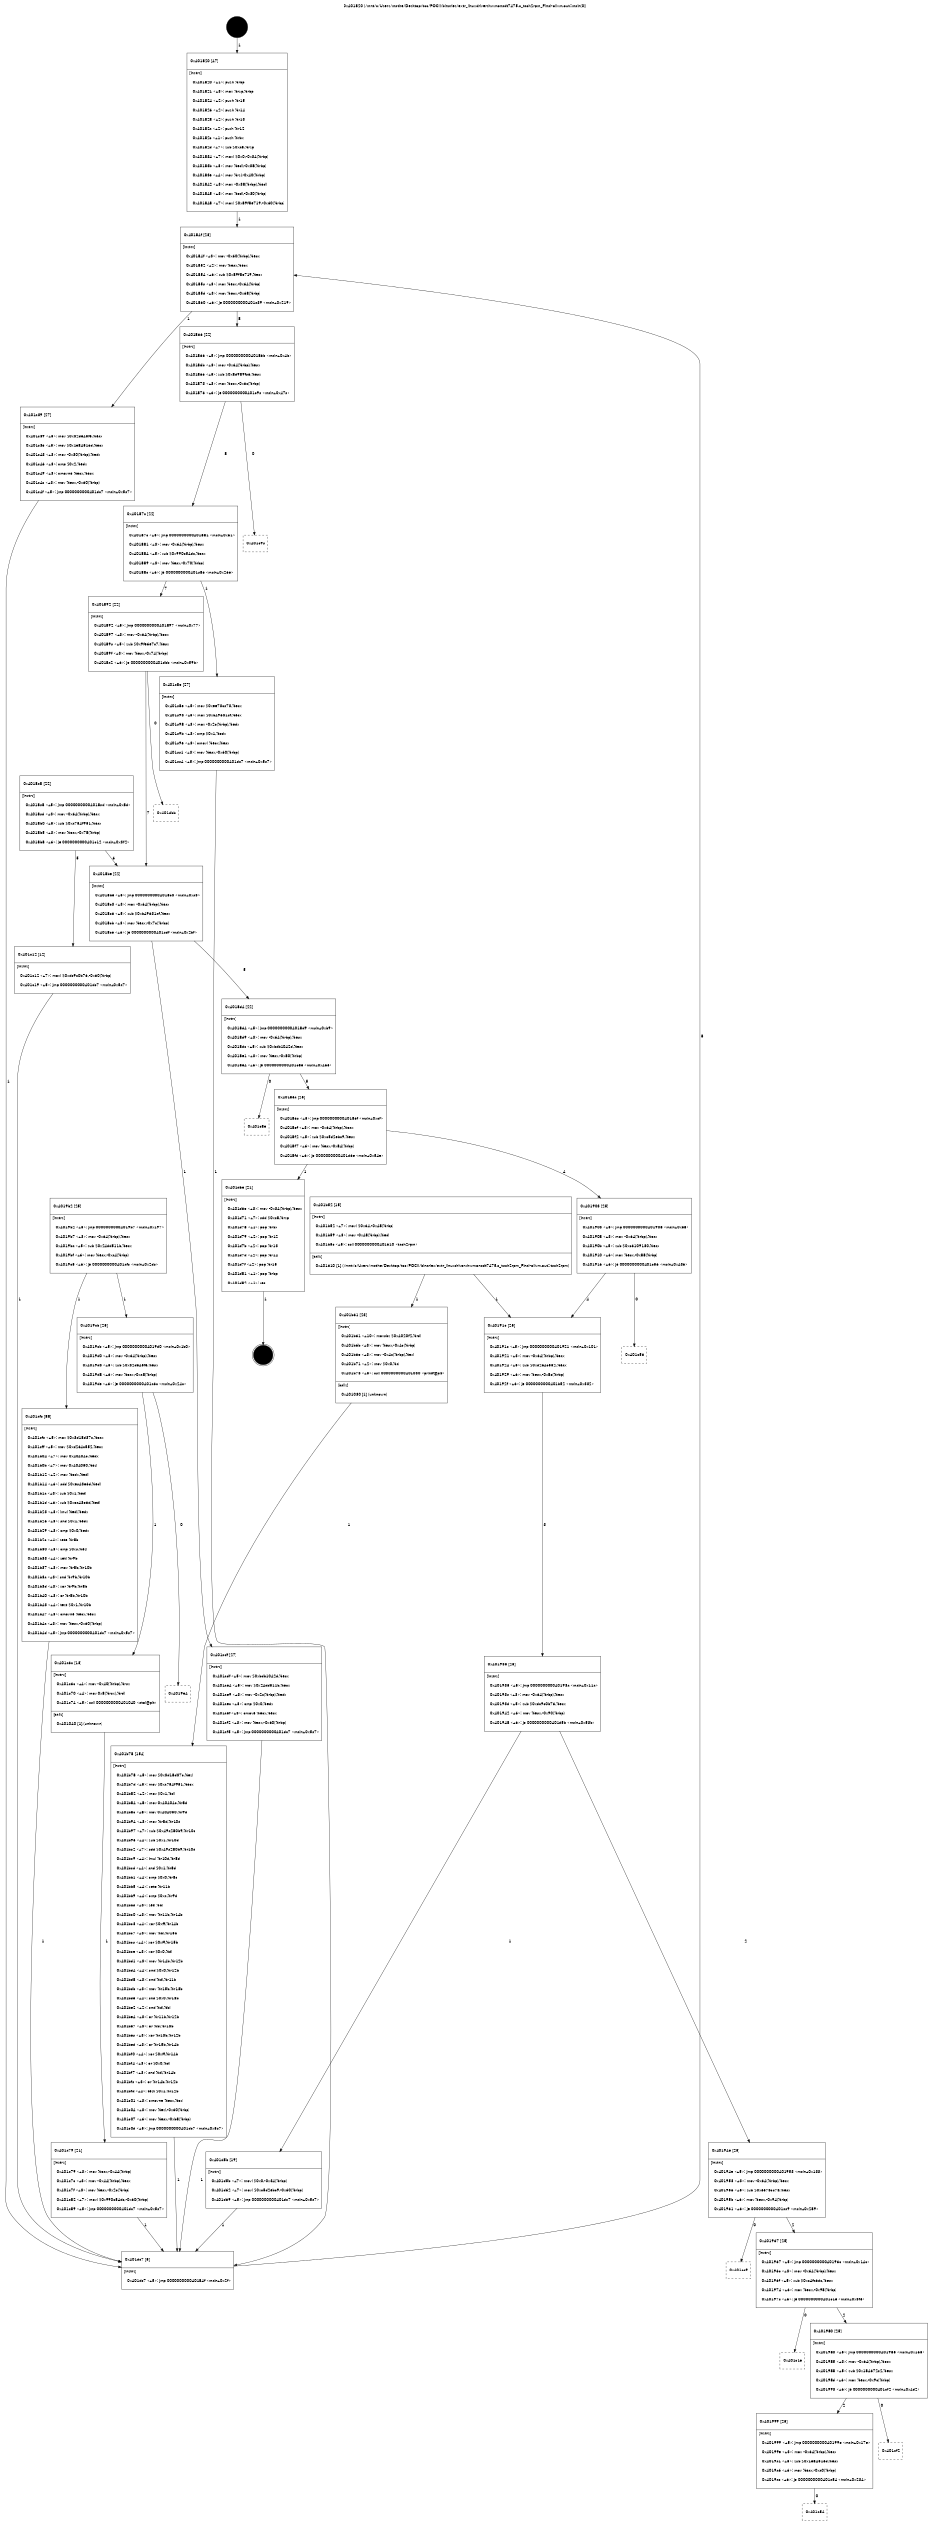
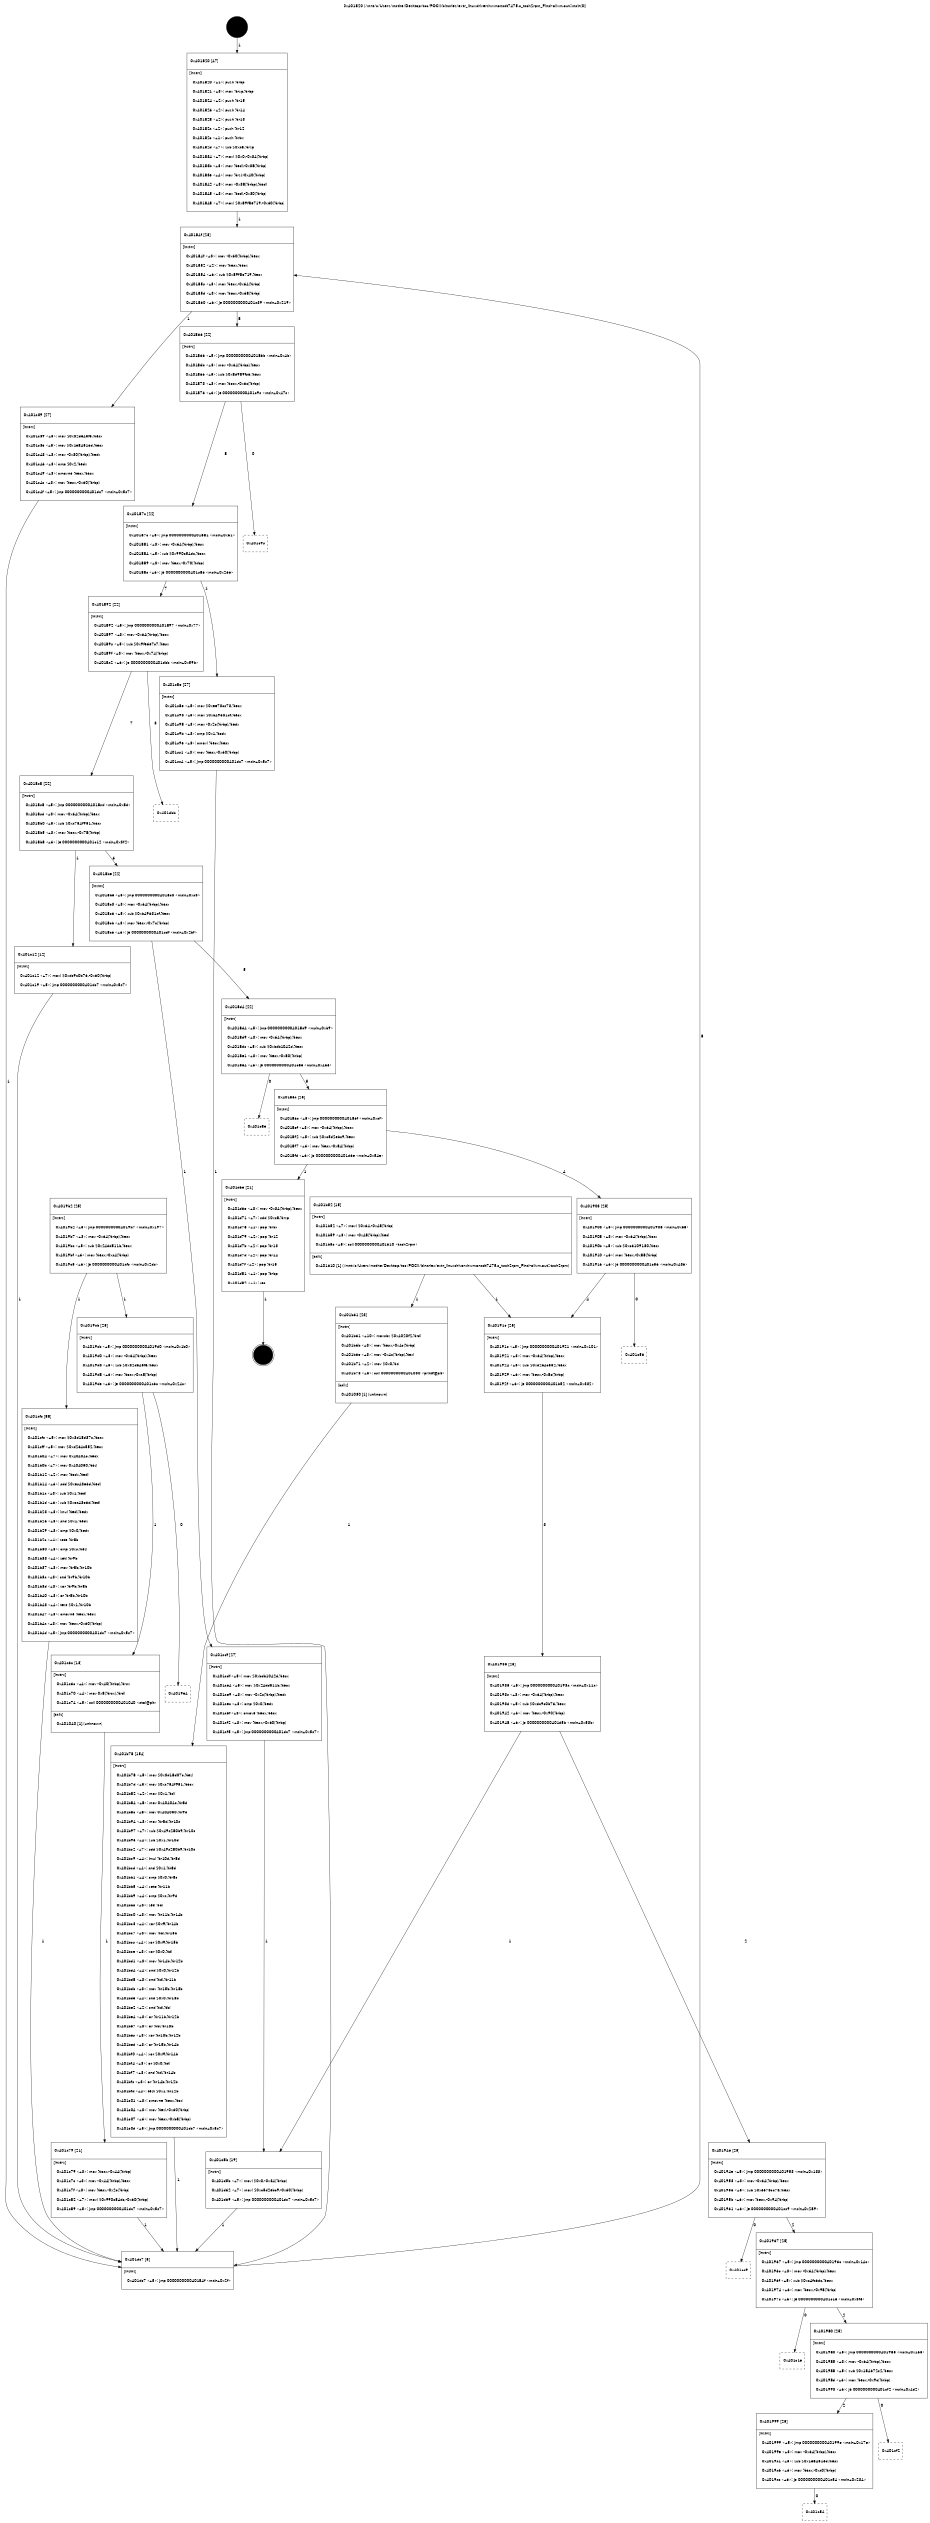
edge "0x401892 [22]" -> "0x401dbb": label " 0" -> " 3"
edge "0x401892 [22]" -> "0x4018be [22]": now "0x401892 [22]" -> "0x4018a8 [22]"
edge "0x4018a8 [22]" -> "0x401c12 [12]": label " 5" -> " 1"
edge "0x401adf [27]" -> "0x401dc7 [5]": now "0x401adf [27]" -> "0x401d5b [19]"
